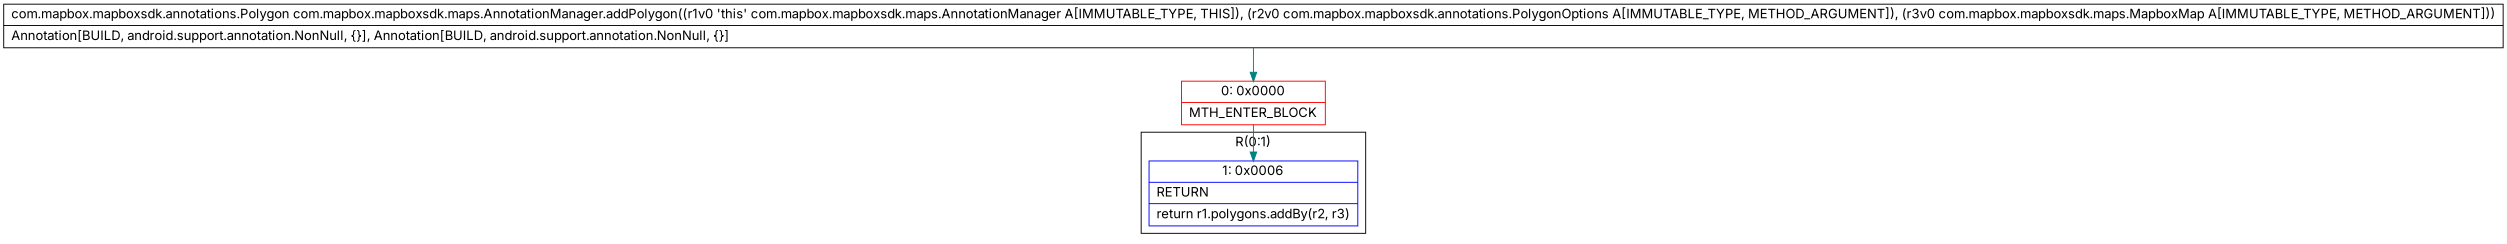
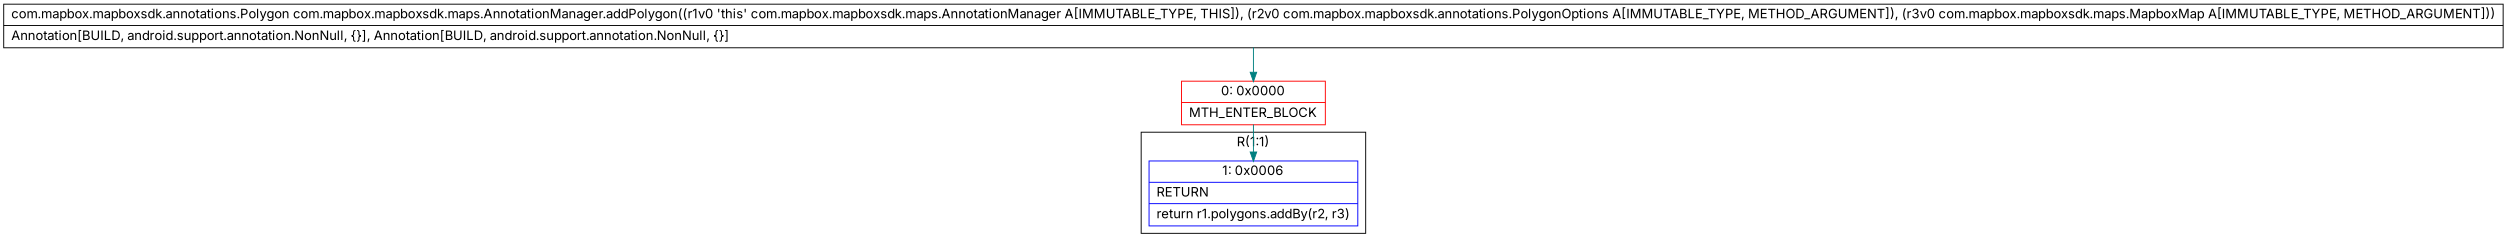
cluster "R(0:1)": label "R(0:1)" -> "R(1:1)"
